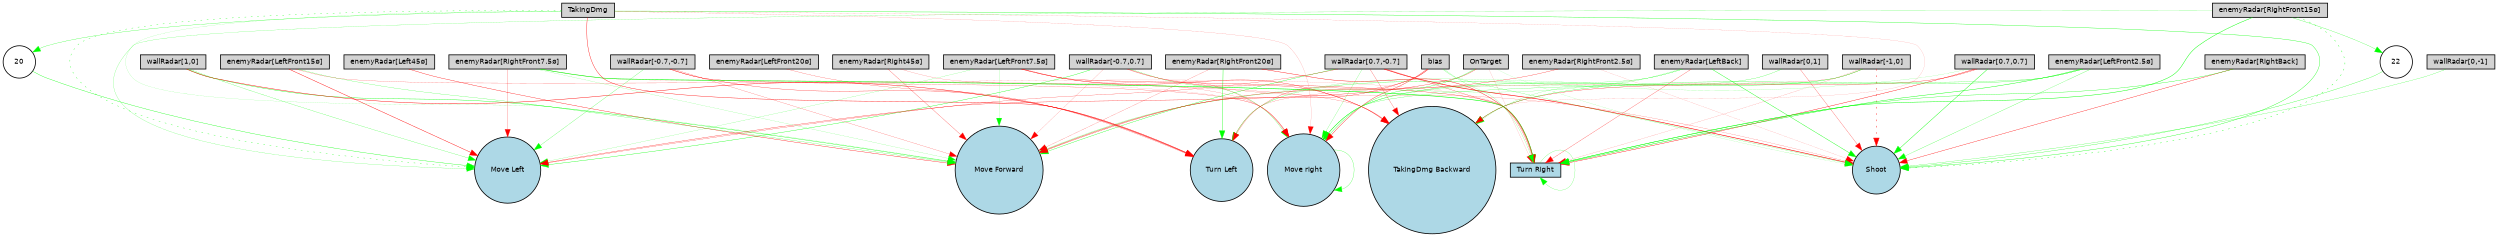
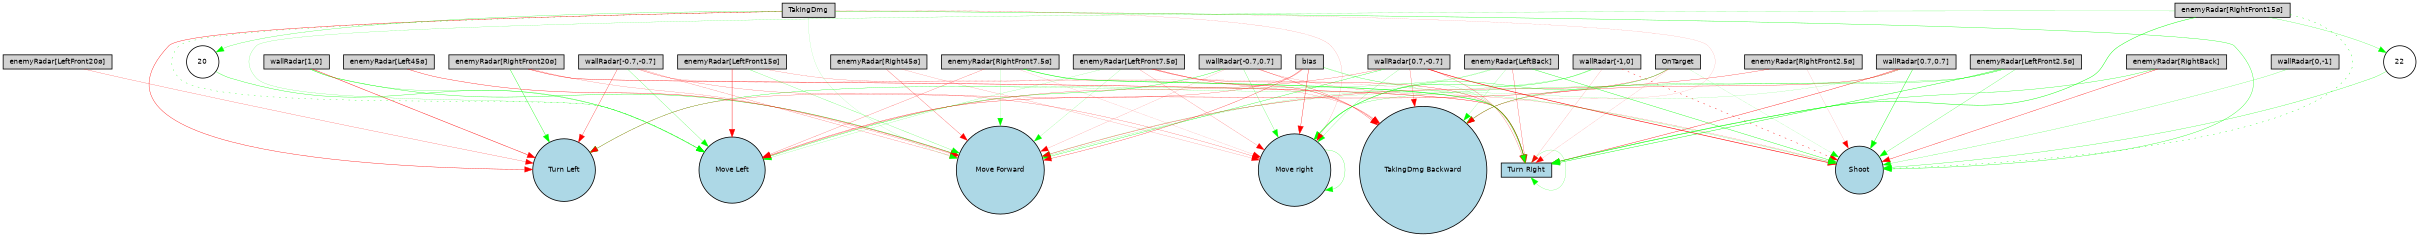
node "wallRadar[0,1]": removed
edge "wallRadar[-1,0]" -> "Turn Left": color red -> green
